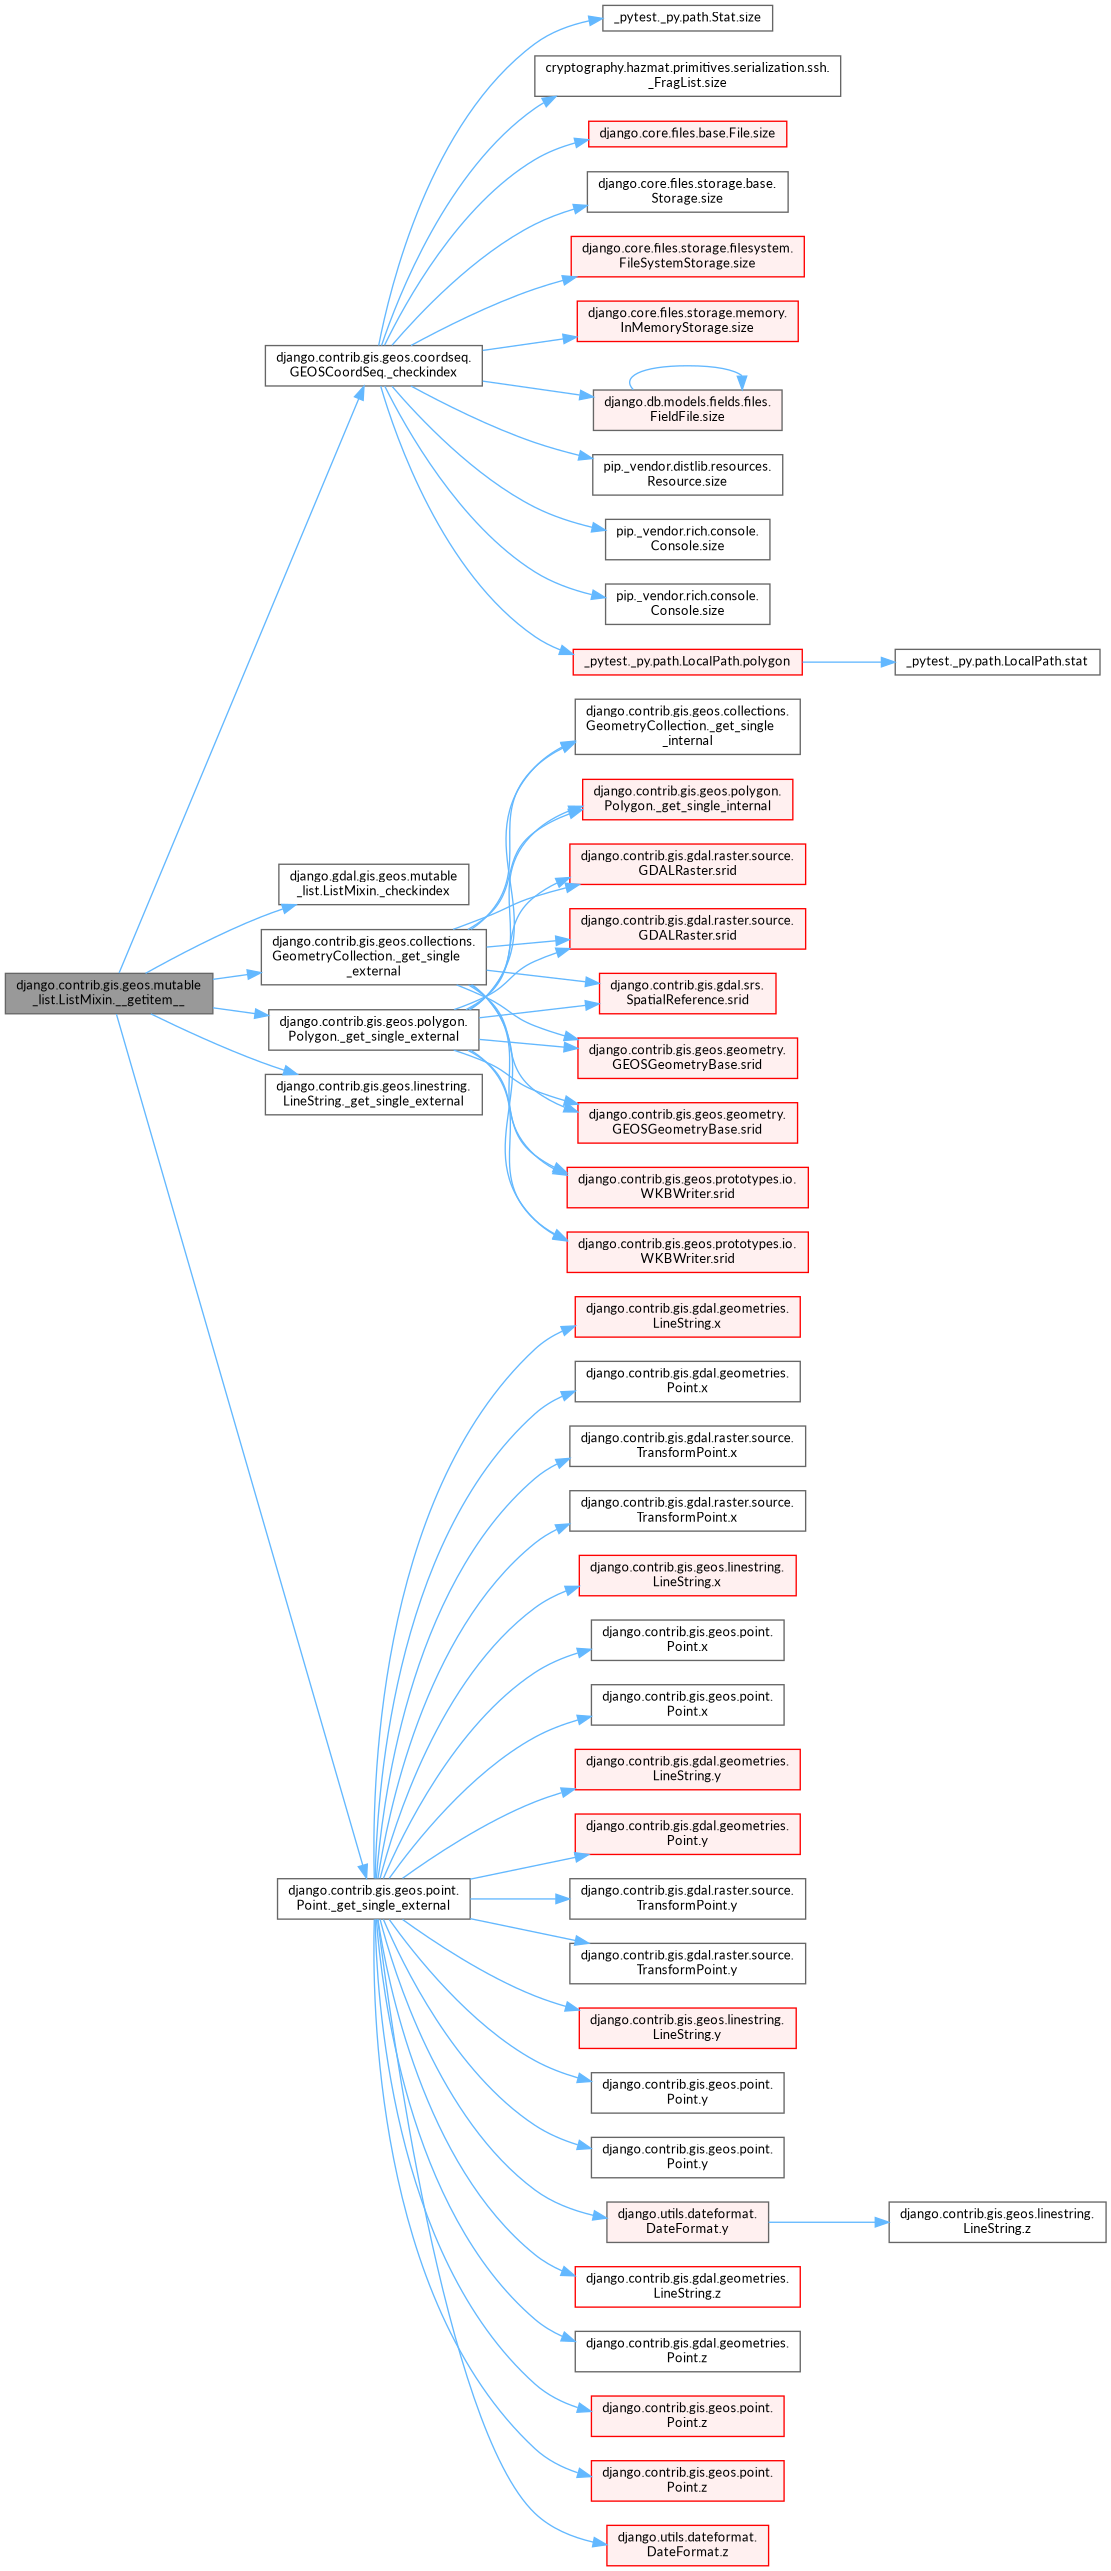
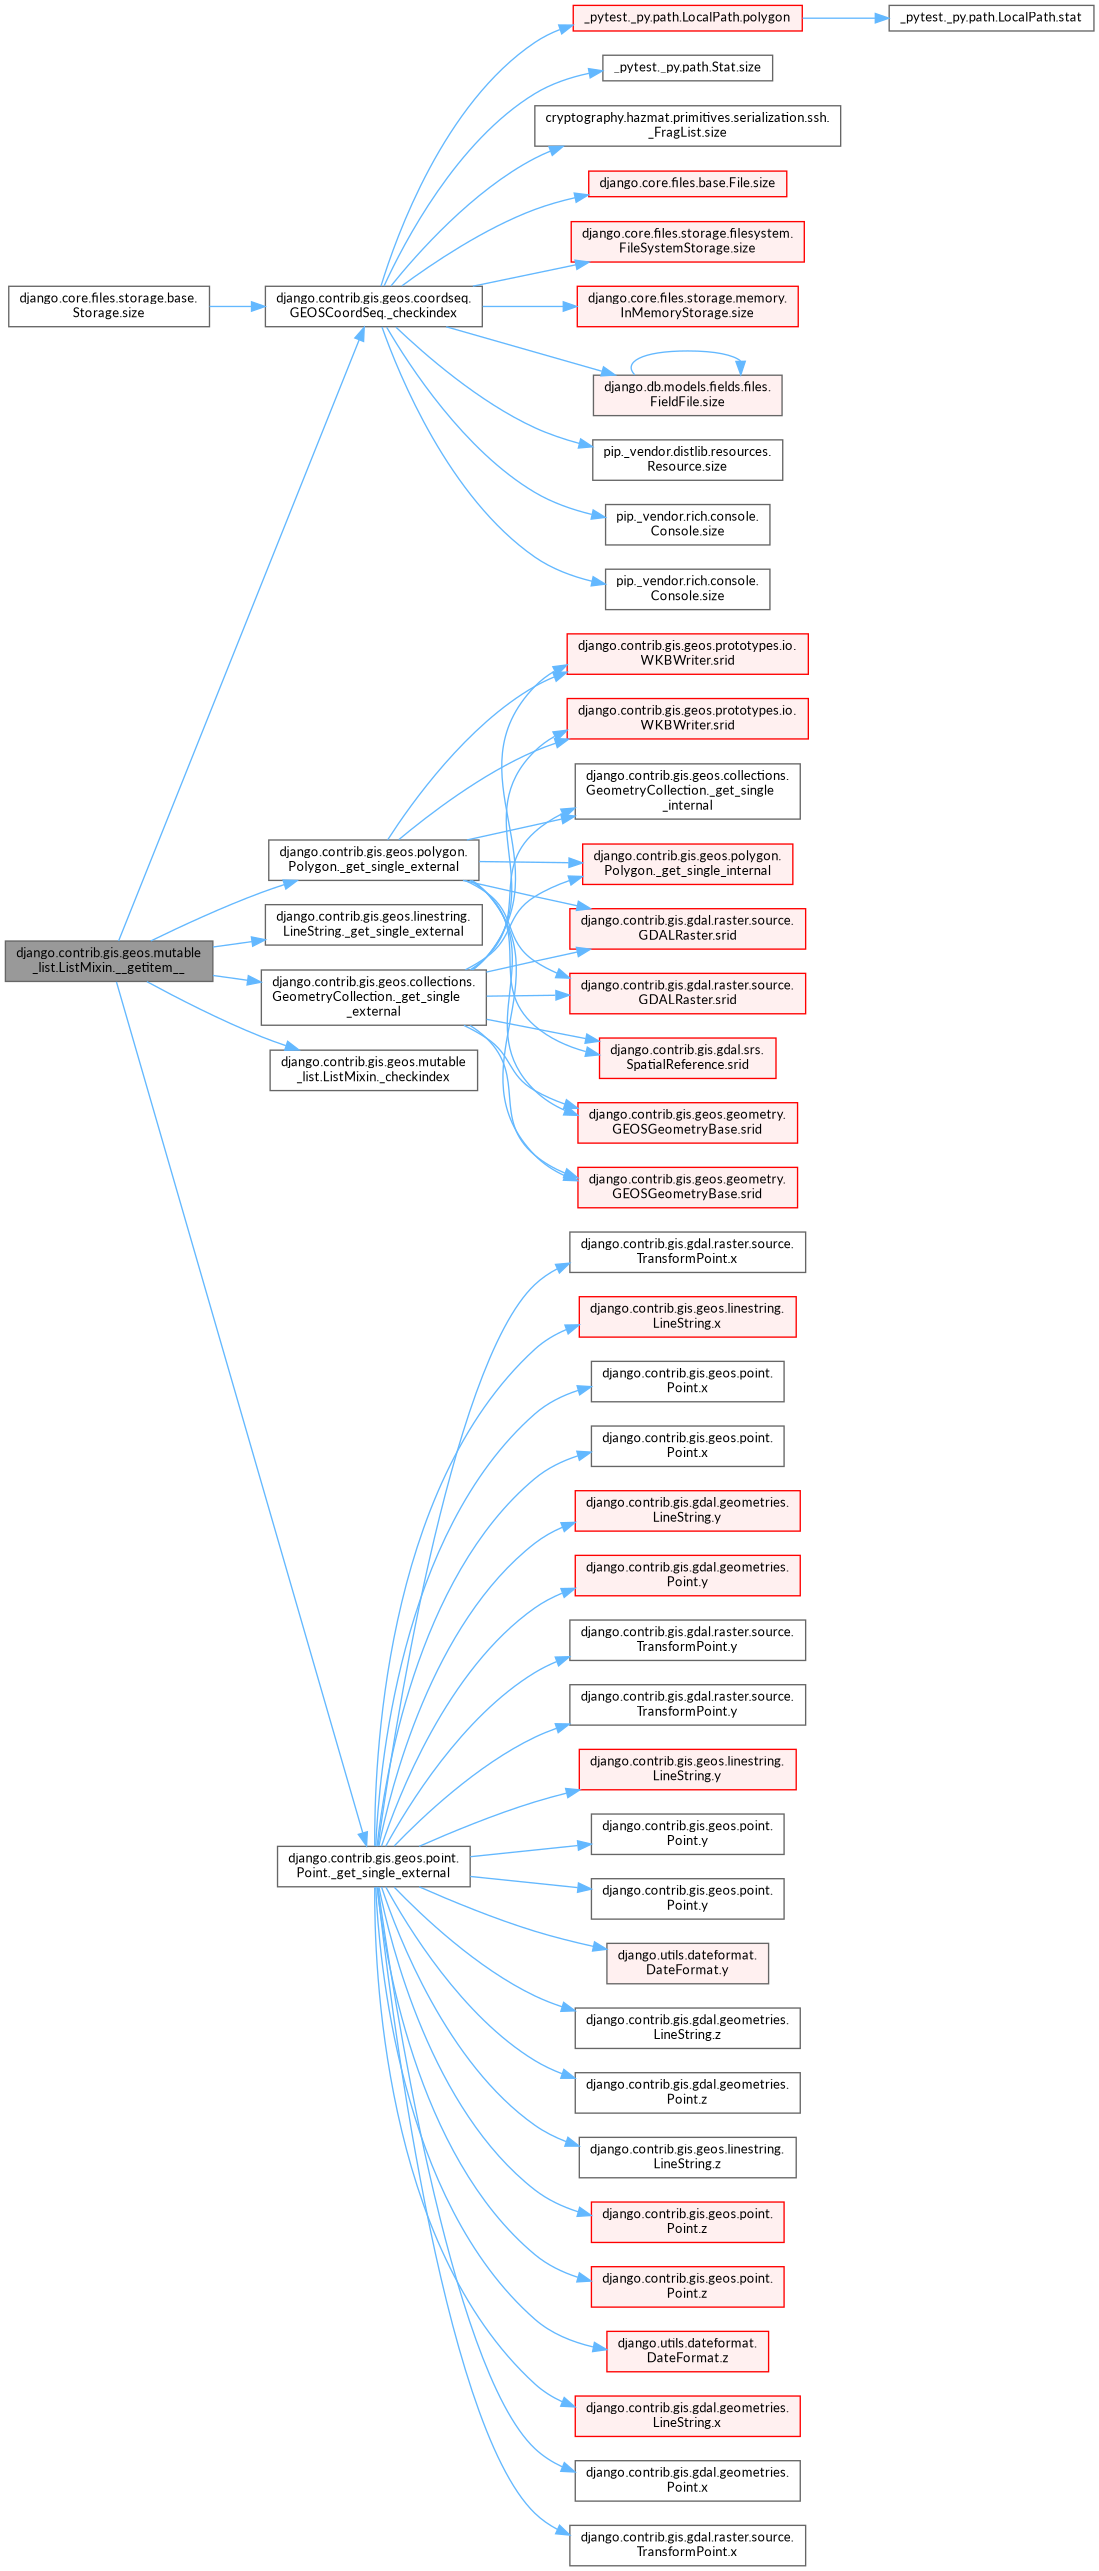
edge "django.contrib.gis.geos.coordseq. GEOSCoordSeq._checkindex" -> "django.core.files.storage.base. Storage.size": reversed
node "django.gdal.gis.geos.mutable _list.ListMixin._checkindex": label "django.gdal.gis.geos.mutable _list.ListMixin._checkindex" -> "django.contrib.gis.geos.mutable _list.ListMixin._checkindex"
edge "django.utils.dateformat. DateFormat.y" -> "django.contrib.gis.geos.linestring. LineString.z": now "django.contrib.gis.geos.point. Point._get_single_external" -> "django.contrib.gis.geos.linestring. LineString.z"
node "django.contrib.gis.gdal.geometries. LineString.z": color red -> grey40
